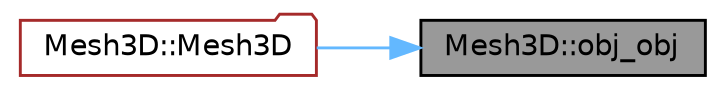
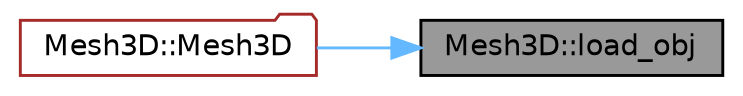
node "Mesh3D::obj_obj": label "Mesh3D::obj_obj" -> "Mesh3D::load_obj"
